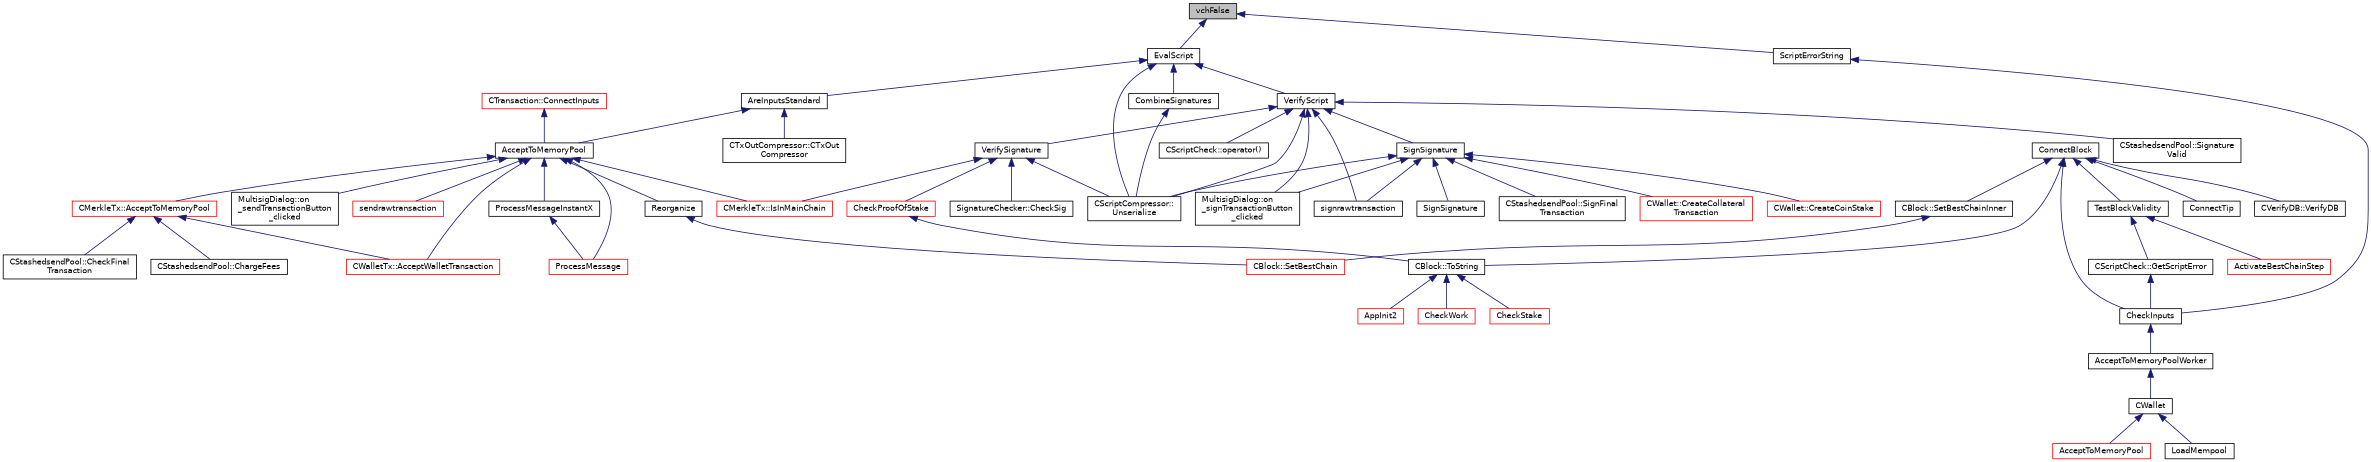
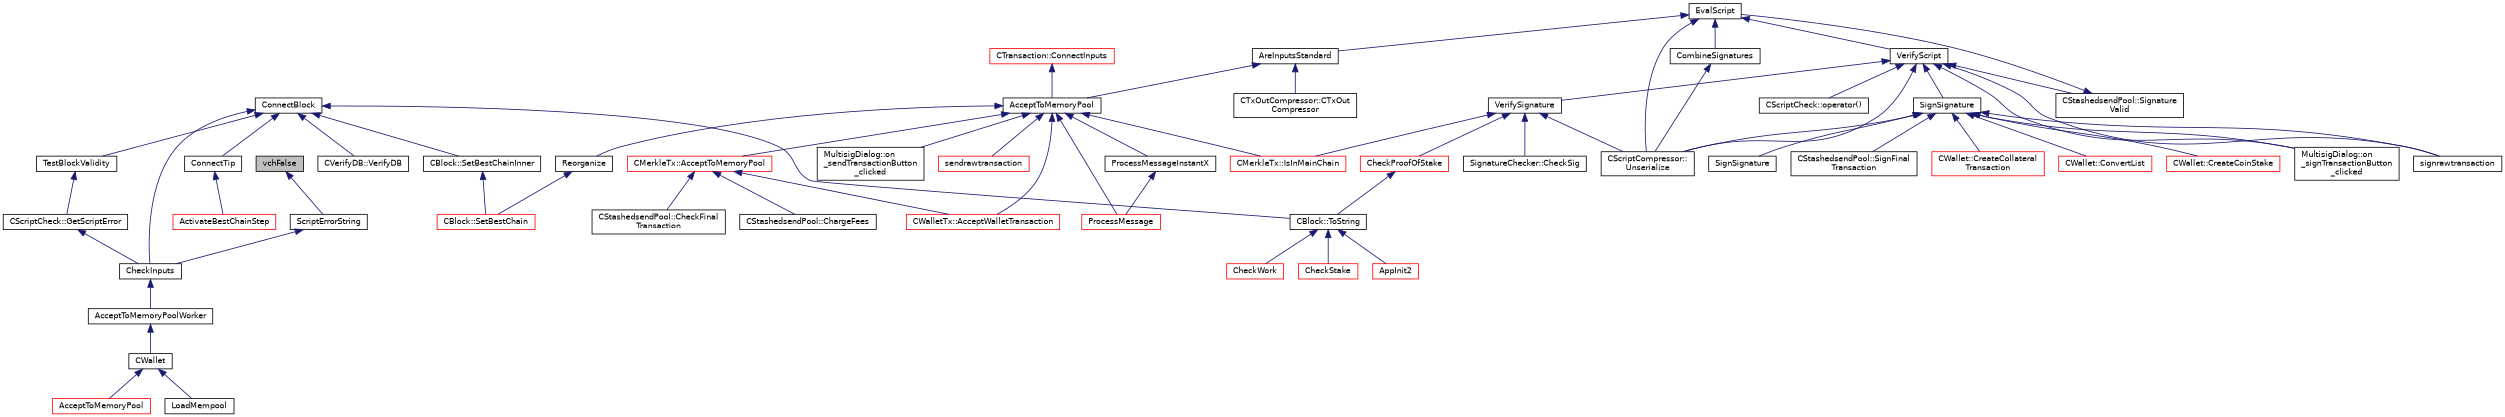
edge "EvalScript" -> "vchFalse": now "EvalScript" -> "CStashedsendPool::Signature Valid"
node "CWallet::ConvertList": added
edge "ActivateBestChainStep" -> "TestBlockValidity": now "ActivateBestChainStep" -> "ConnectTip"
